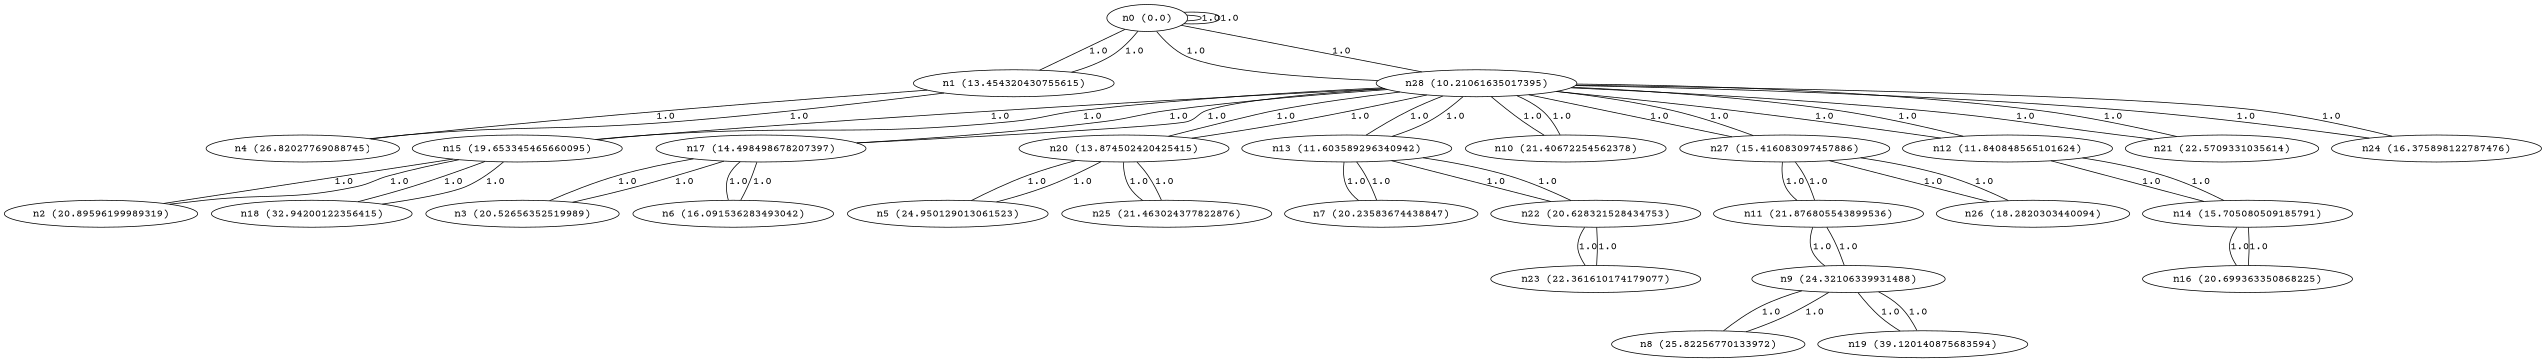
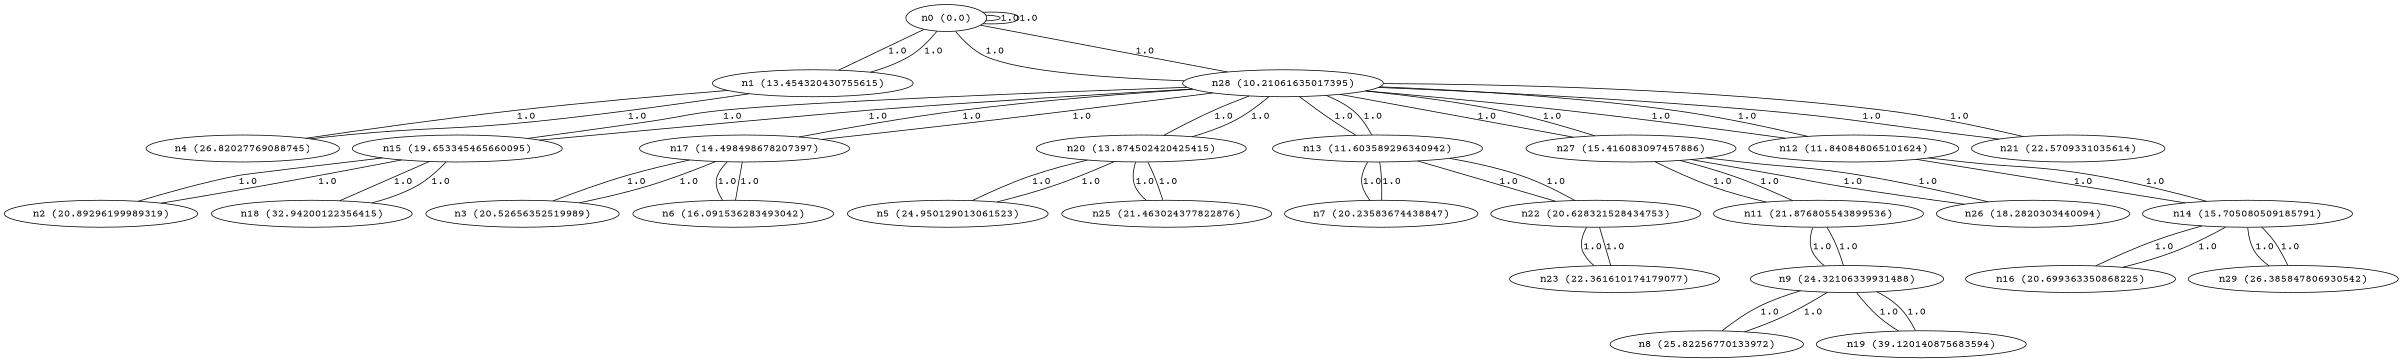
node "n10 (21.40672254562378)": removed
node "n12 (11.840848565101624)": label "n12 (11.840848565101624)" -> "n12 (11.840848065101624)"
node "n24 (16.375898122787476)": removed
node "n2 (20.89596199989319)": label "n2 (20.89596199989319)" -> "n2 (20.89296199989319)"
node "n29 (26.385847806930542)": added
